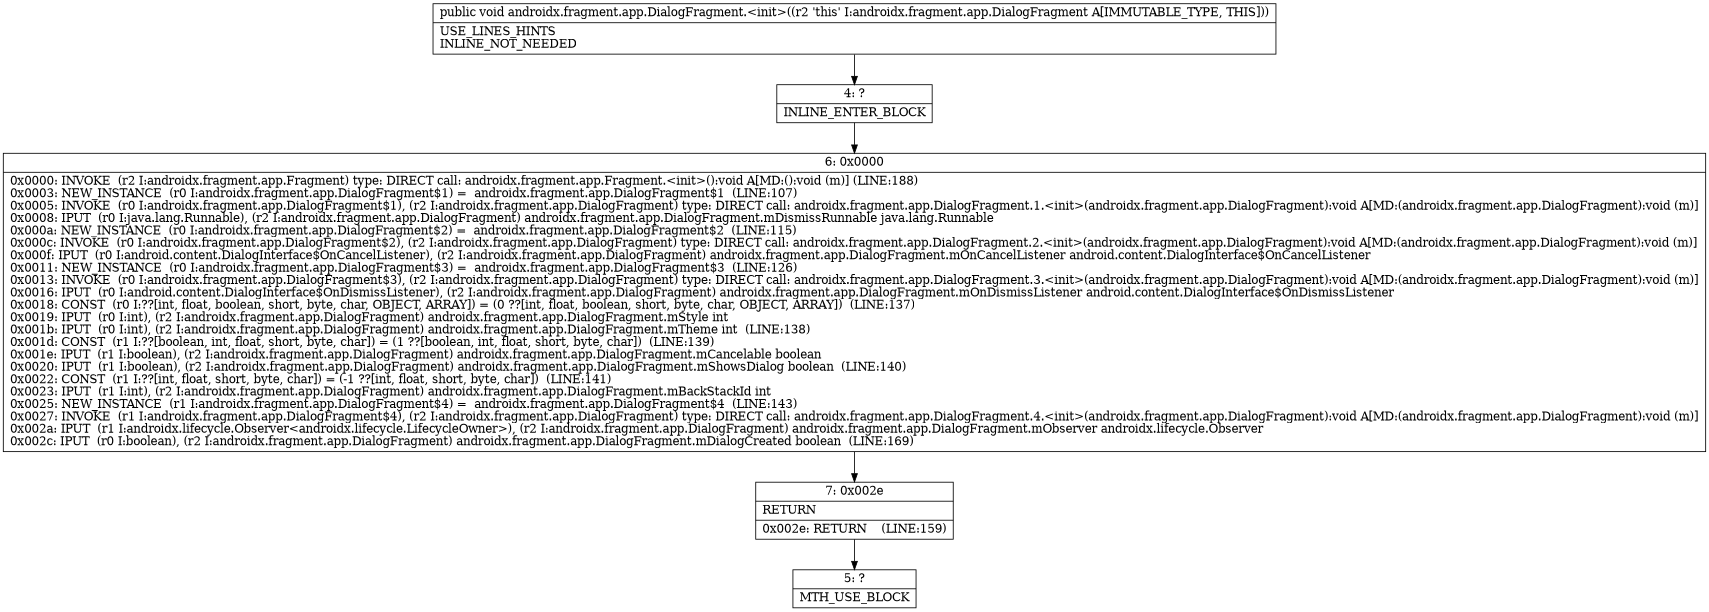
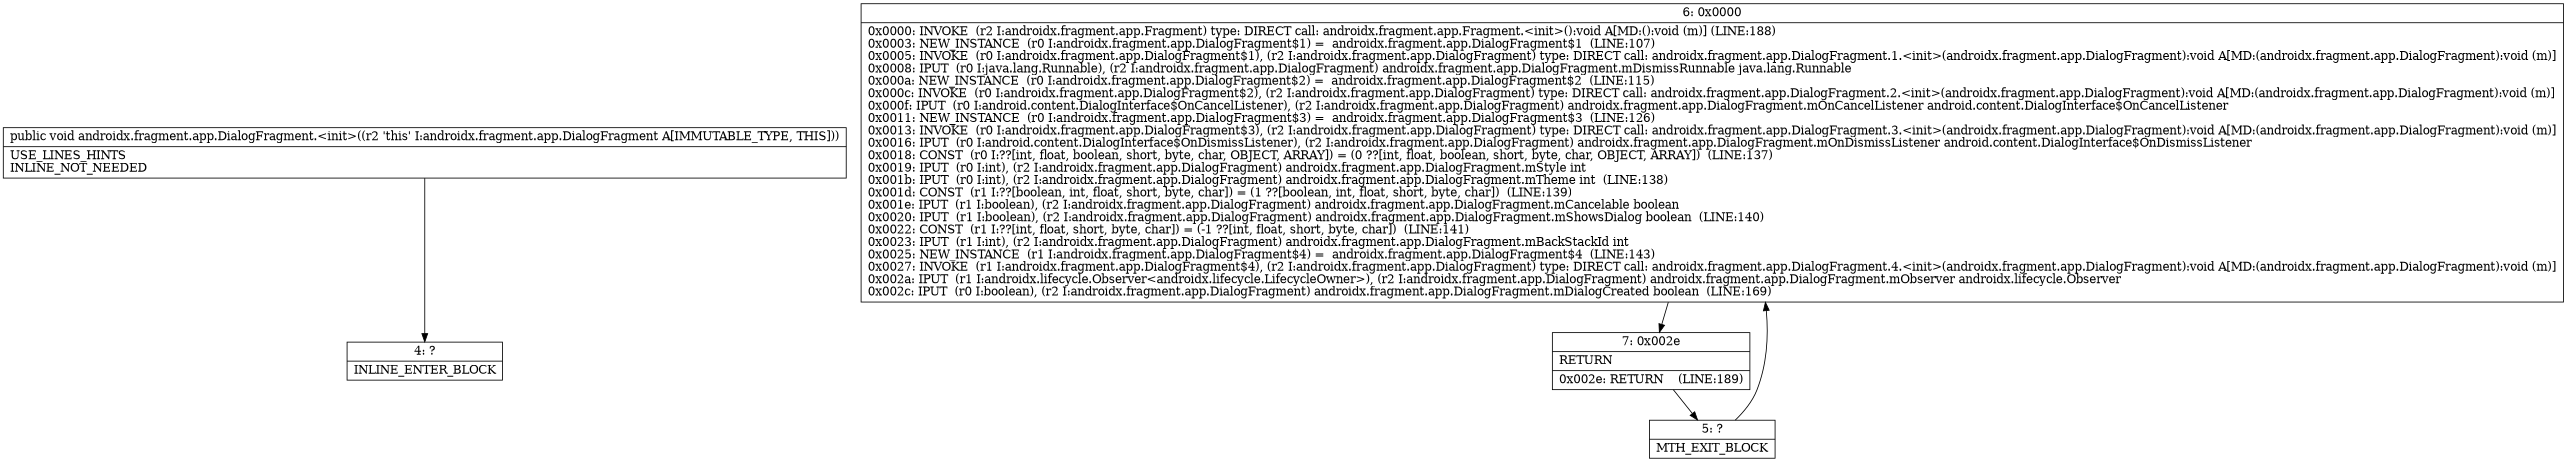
edge "4: ?" -> "6: 0x0000": now "5: ?" -> "6: 0x0000"
node "7: 0x002e": text "0x002e: RETURN    (LINE:159)" -> "0x002e: RETURN    (LINE:189)"
node "5: ?": text "MTH_USE_BLOCK" -> "MTH_EXIT_BLOCK"
